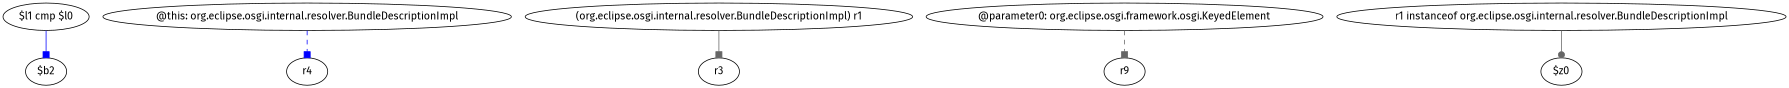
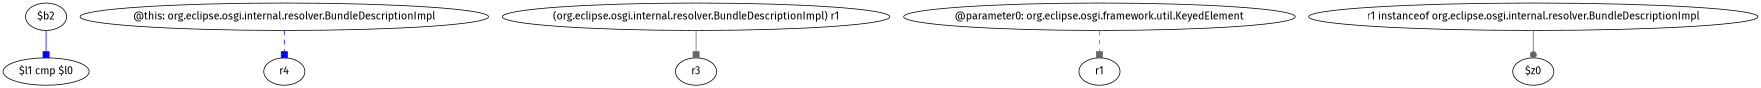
node "@parameter0: org.eclipse.osgi.framework.osgi.KeyedElement": label "@parameter0: org.eclipse.osgi.framework.osgi.KeyedElement" -> "@parameter0: org.eclipse.osgi.framework.util.KeyedElement"
edge "$l1 cmp $l0" -> "$b2": reversed
node "r9": label "r9" -> "r1"
